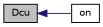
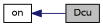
edge "on" -> "Dcu": reversed
